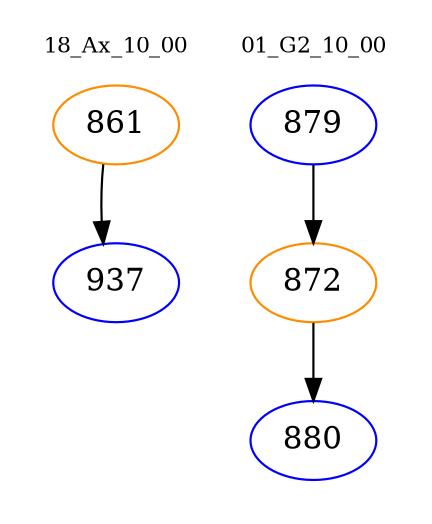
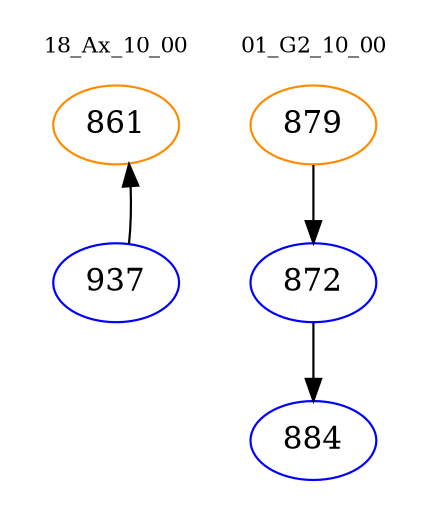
node "879": color blue -> darkorange
edge "861" -> "937": reversed
node "872": color darkorange -> blue
node "880": label "880" -> "884"
